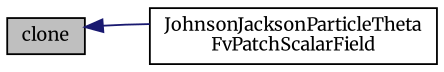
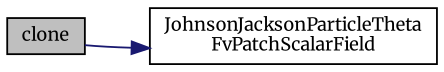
edge "JohnsonJacksonParticleTheta FvPatchScalarField" -> "clone": reversed
